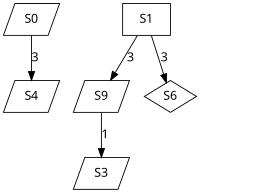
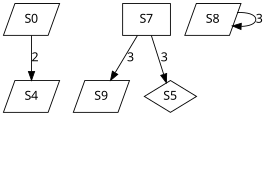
node "S1": label "S1" -> "S7"
node "S8": added
edge "S0" -> "S4": label "3" -> "2"
node "S6": label "S6" -> "S5"
node "S3": removed
